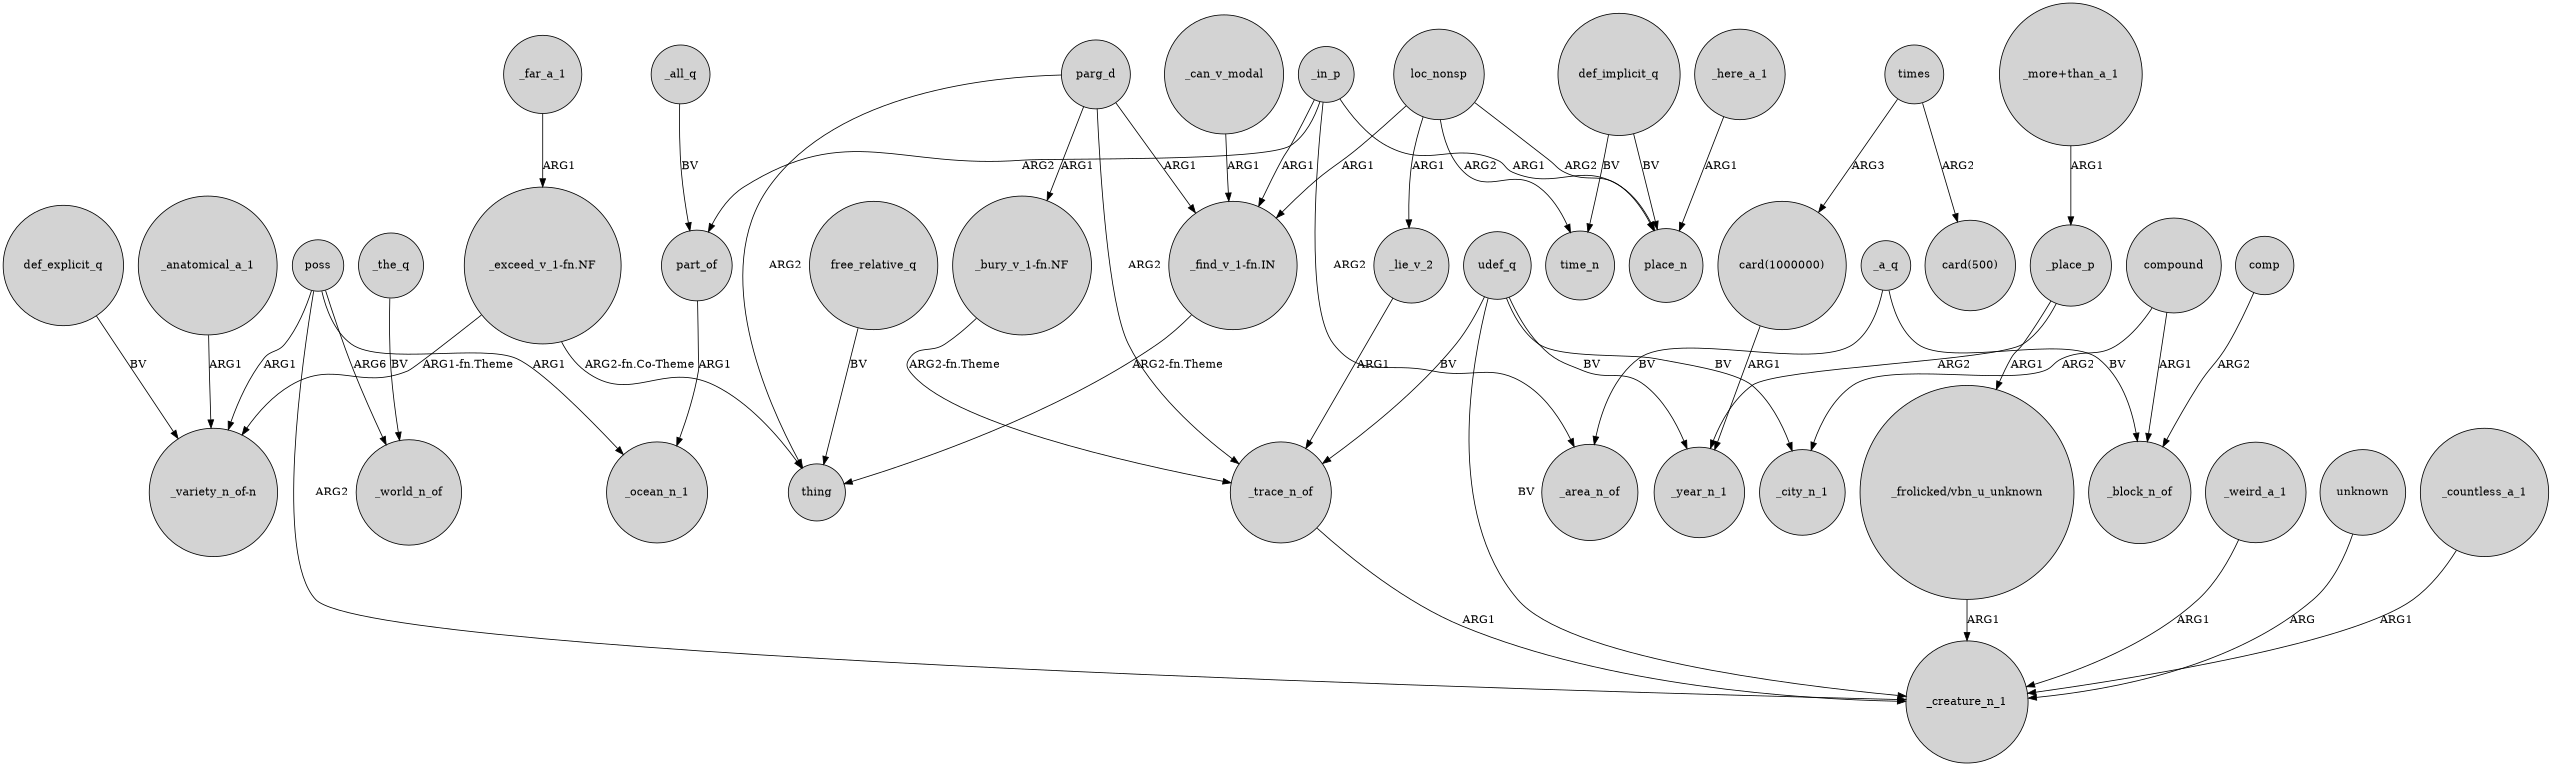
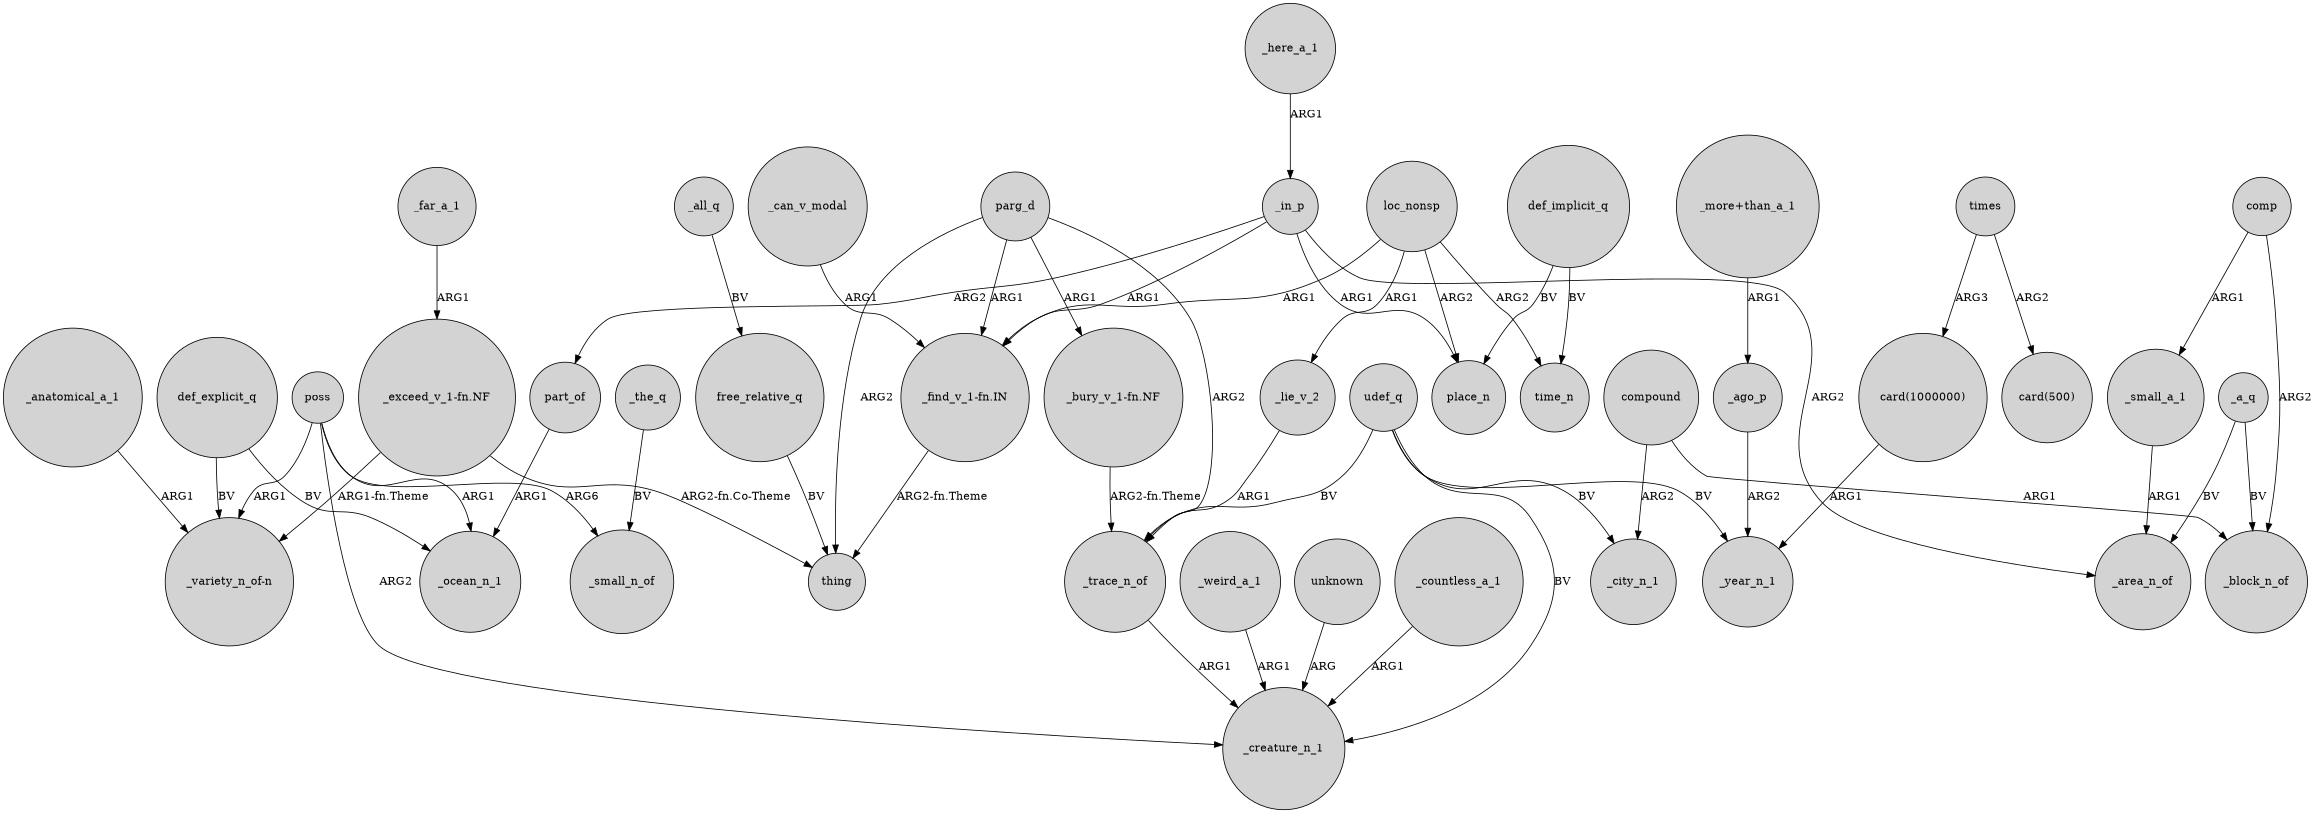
edge "_all_q" -> "part_of": now "_all_q" -> "free_relative_q"
edge "_here_a_1" -> "place_n": now "_here_a_1" -> "_in_p"
node "_place_p": label "_place_p" -> "_ago_p"
node "_small_a_1": added
node "_world_n_of": label "_world_n_of" -> "_small_n_of"
node "_frolicked/vbn_u_unknown": removed
edge "def_explicit_q" -> "_ocean_n_1": added, label "BV"
